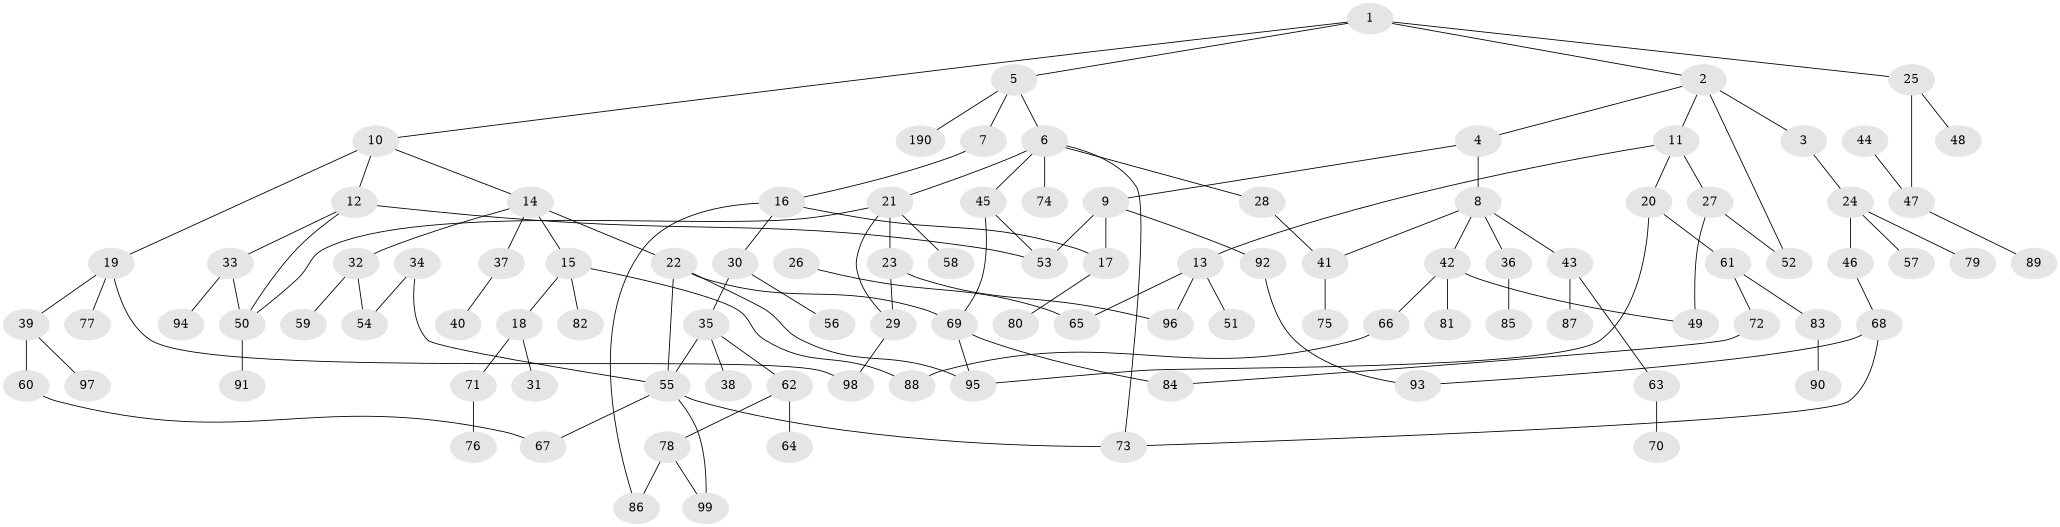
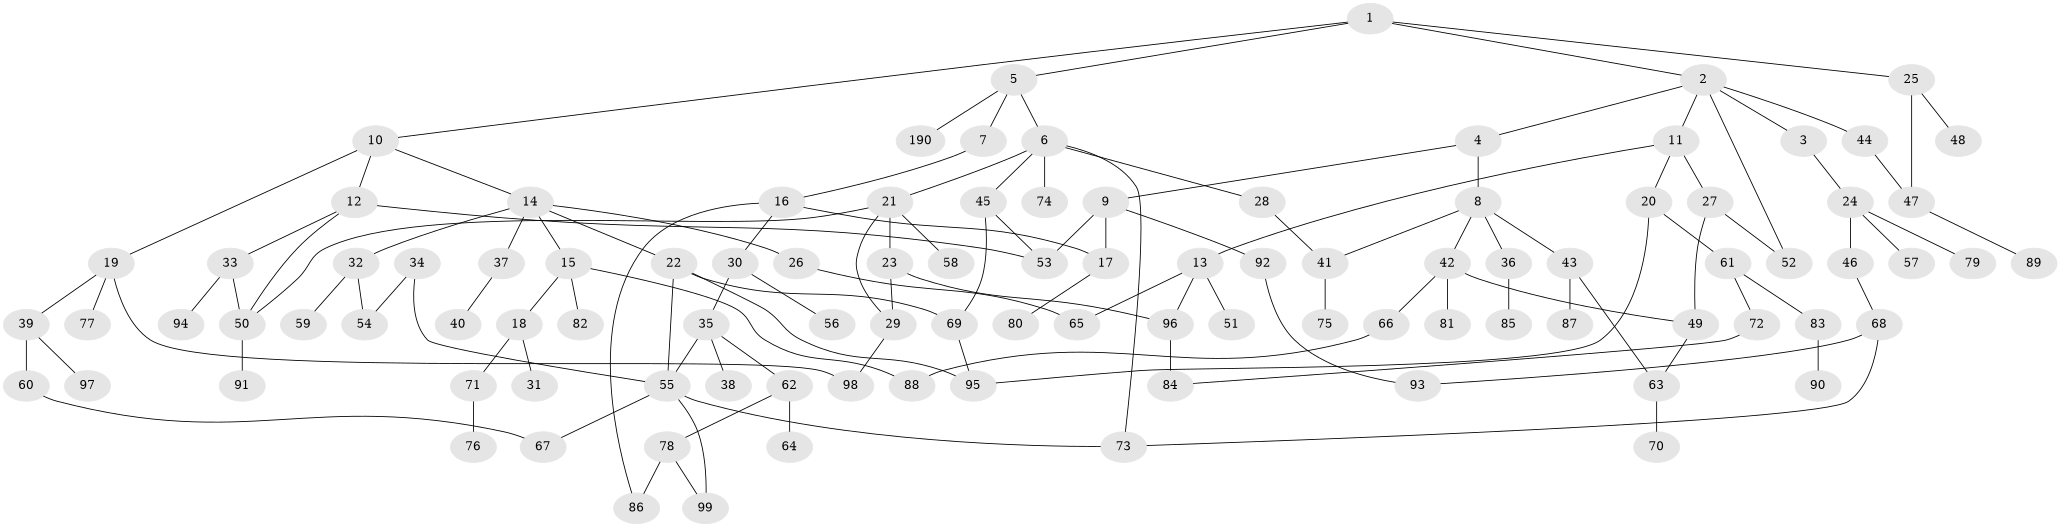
edge "2" -- "44": added
edge "14" -- "26": added
edge "49" -- "63": added
edge "69" -- "84": now "96" -- "84"
